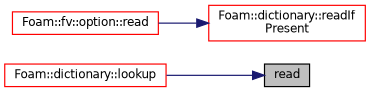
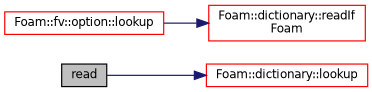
node "Foam::fv::option::read": label "Foam::fv::option::read" -> "Foam::fv::option::lookup"
node "Foam::dictionary::readIf Present": label "Foam::dictionary::readIf Present" -> "Foam::dictionary::readIf Foam"
edge "Foam::dictionary::lookup" -> "read": reversed
